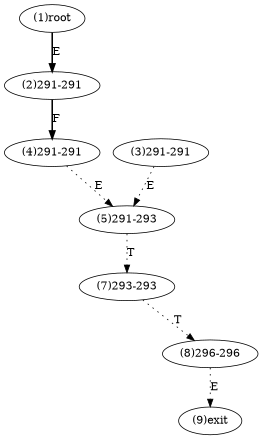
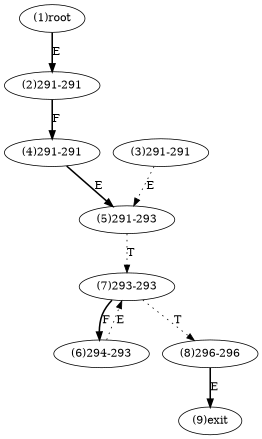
edge "(4)291-291" -> "(5)291-293": style dotted -> bold
node "(6)294-293": added
edge "(8)296-296" -> "(9)exit": style dotted -> bold
